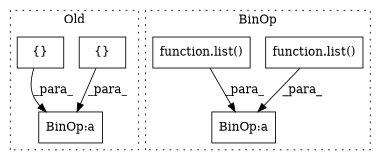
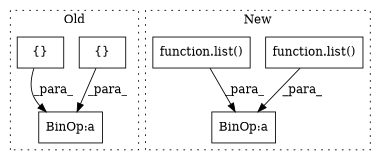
cluster "BinOp": label "BinOp" -> "New"
